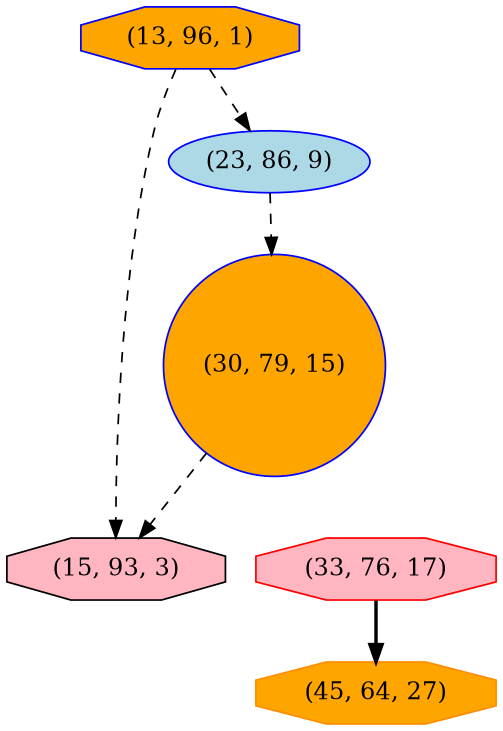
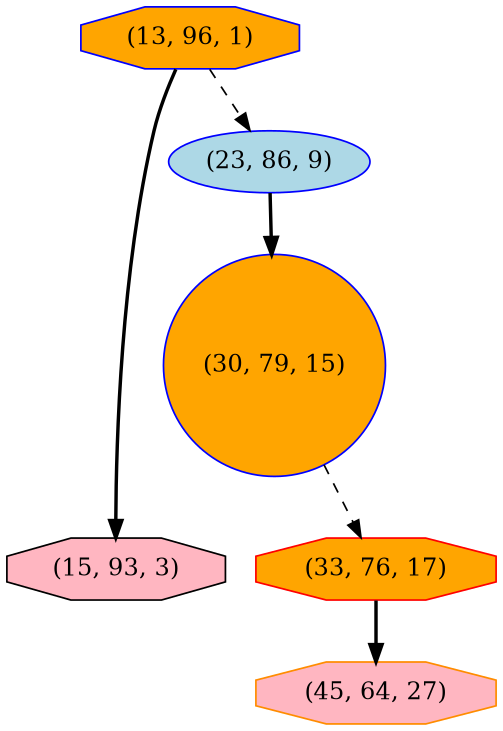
edge "(23, 86, 9)" -> "(30, 79, 15)": style dashed -> bold
edge "(13, 96, 1)" -> "(15, 93, 3)": style dashed -> bold
edge "(30, 79, 15)" -> "(15, 93, 3)": now "(30, 79, 15)" -> "(33, 76, 17)"
node "(33, 76, 17)": fillcolor lightpink -> orange
node "(45, 64, 27)": fillcolor orange -> lightpink
